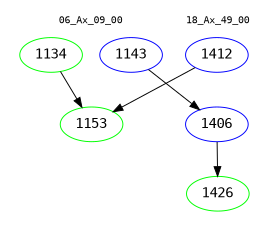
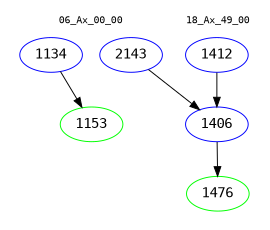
cluster "06_Ax_09_00": label "06_Ax_09_00" -> "06_Ax_00_00"
node "1134": color green -> blue
node "1143": label "1143" -> "2143"
edge "1412" -> "1153": now "1412" -> "1406"
node "1426": label "1426" -> "1476"
